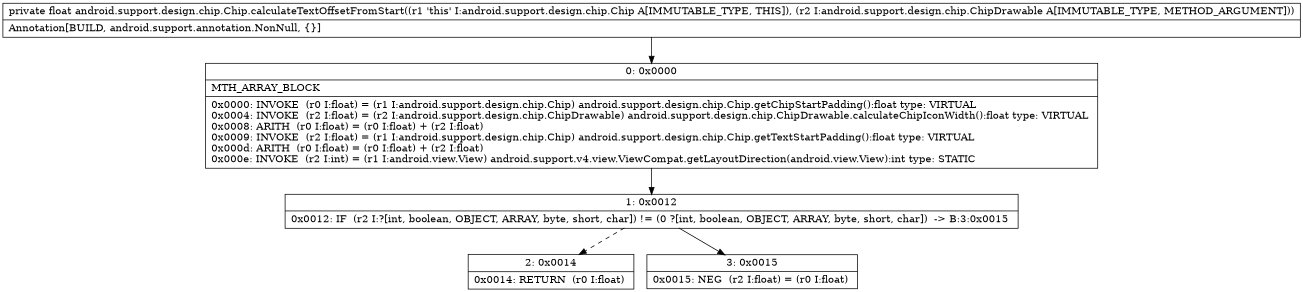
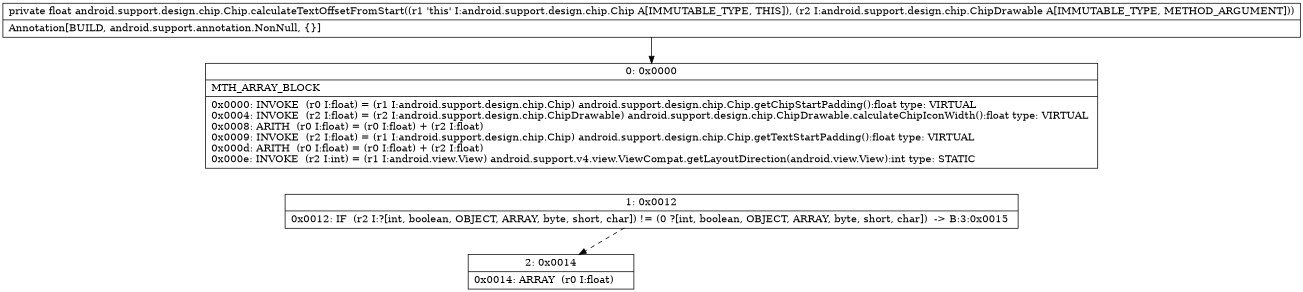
edge "0: 0x0000" -> "1: 0x0012": removed
node "3: 0x0015": removed
node "2: 0x0014": text "0x0014: RETURN  (r0 I:float)" -> "0x0014: ARRAY  (r0 I:float)"
